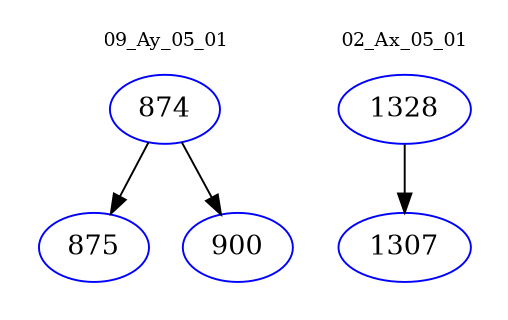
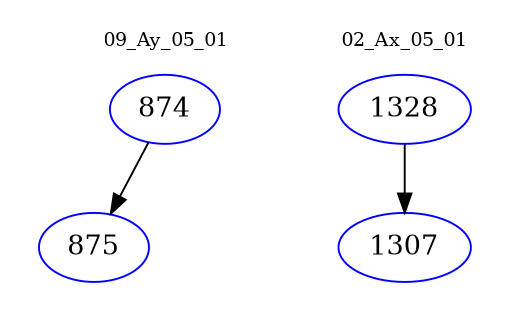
node "900": removed
